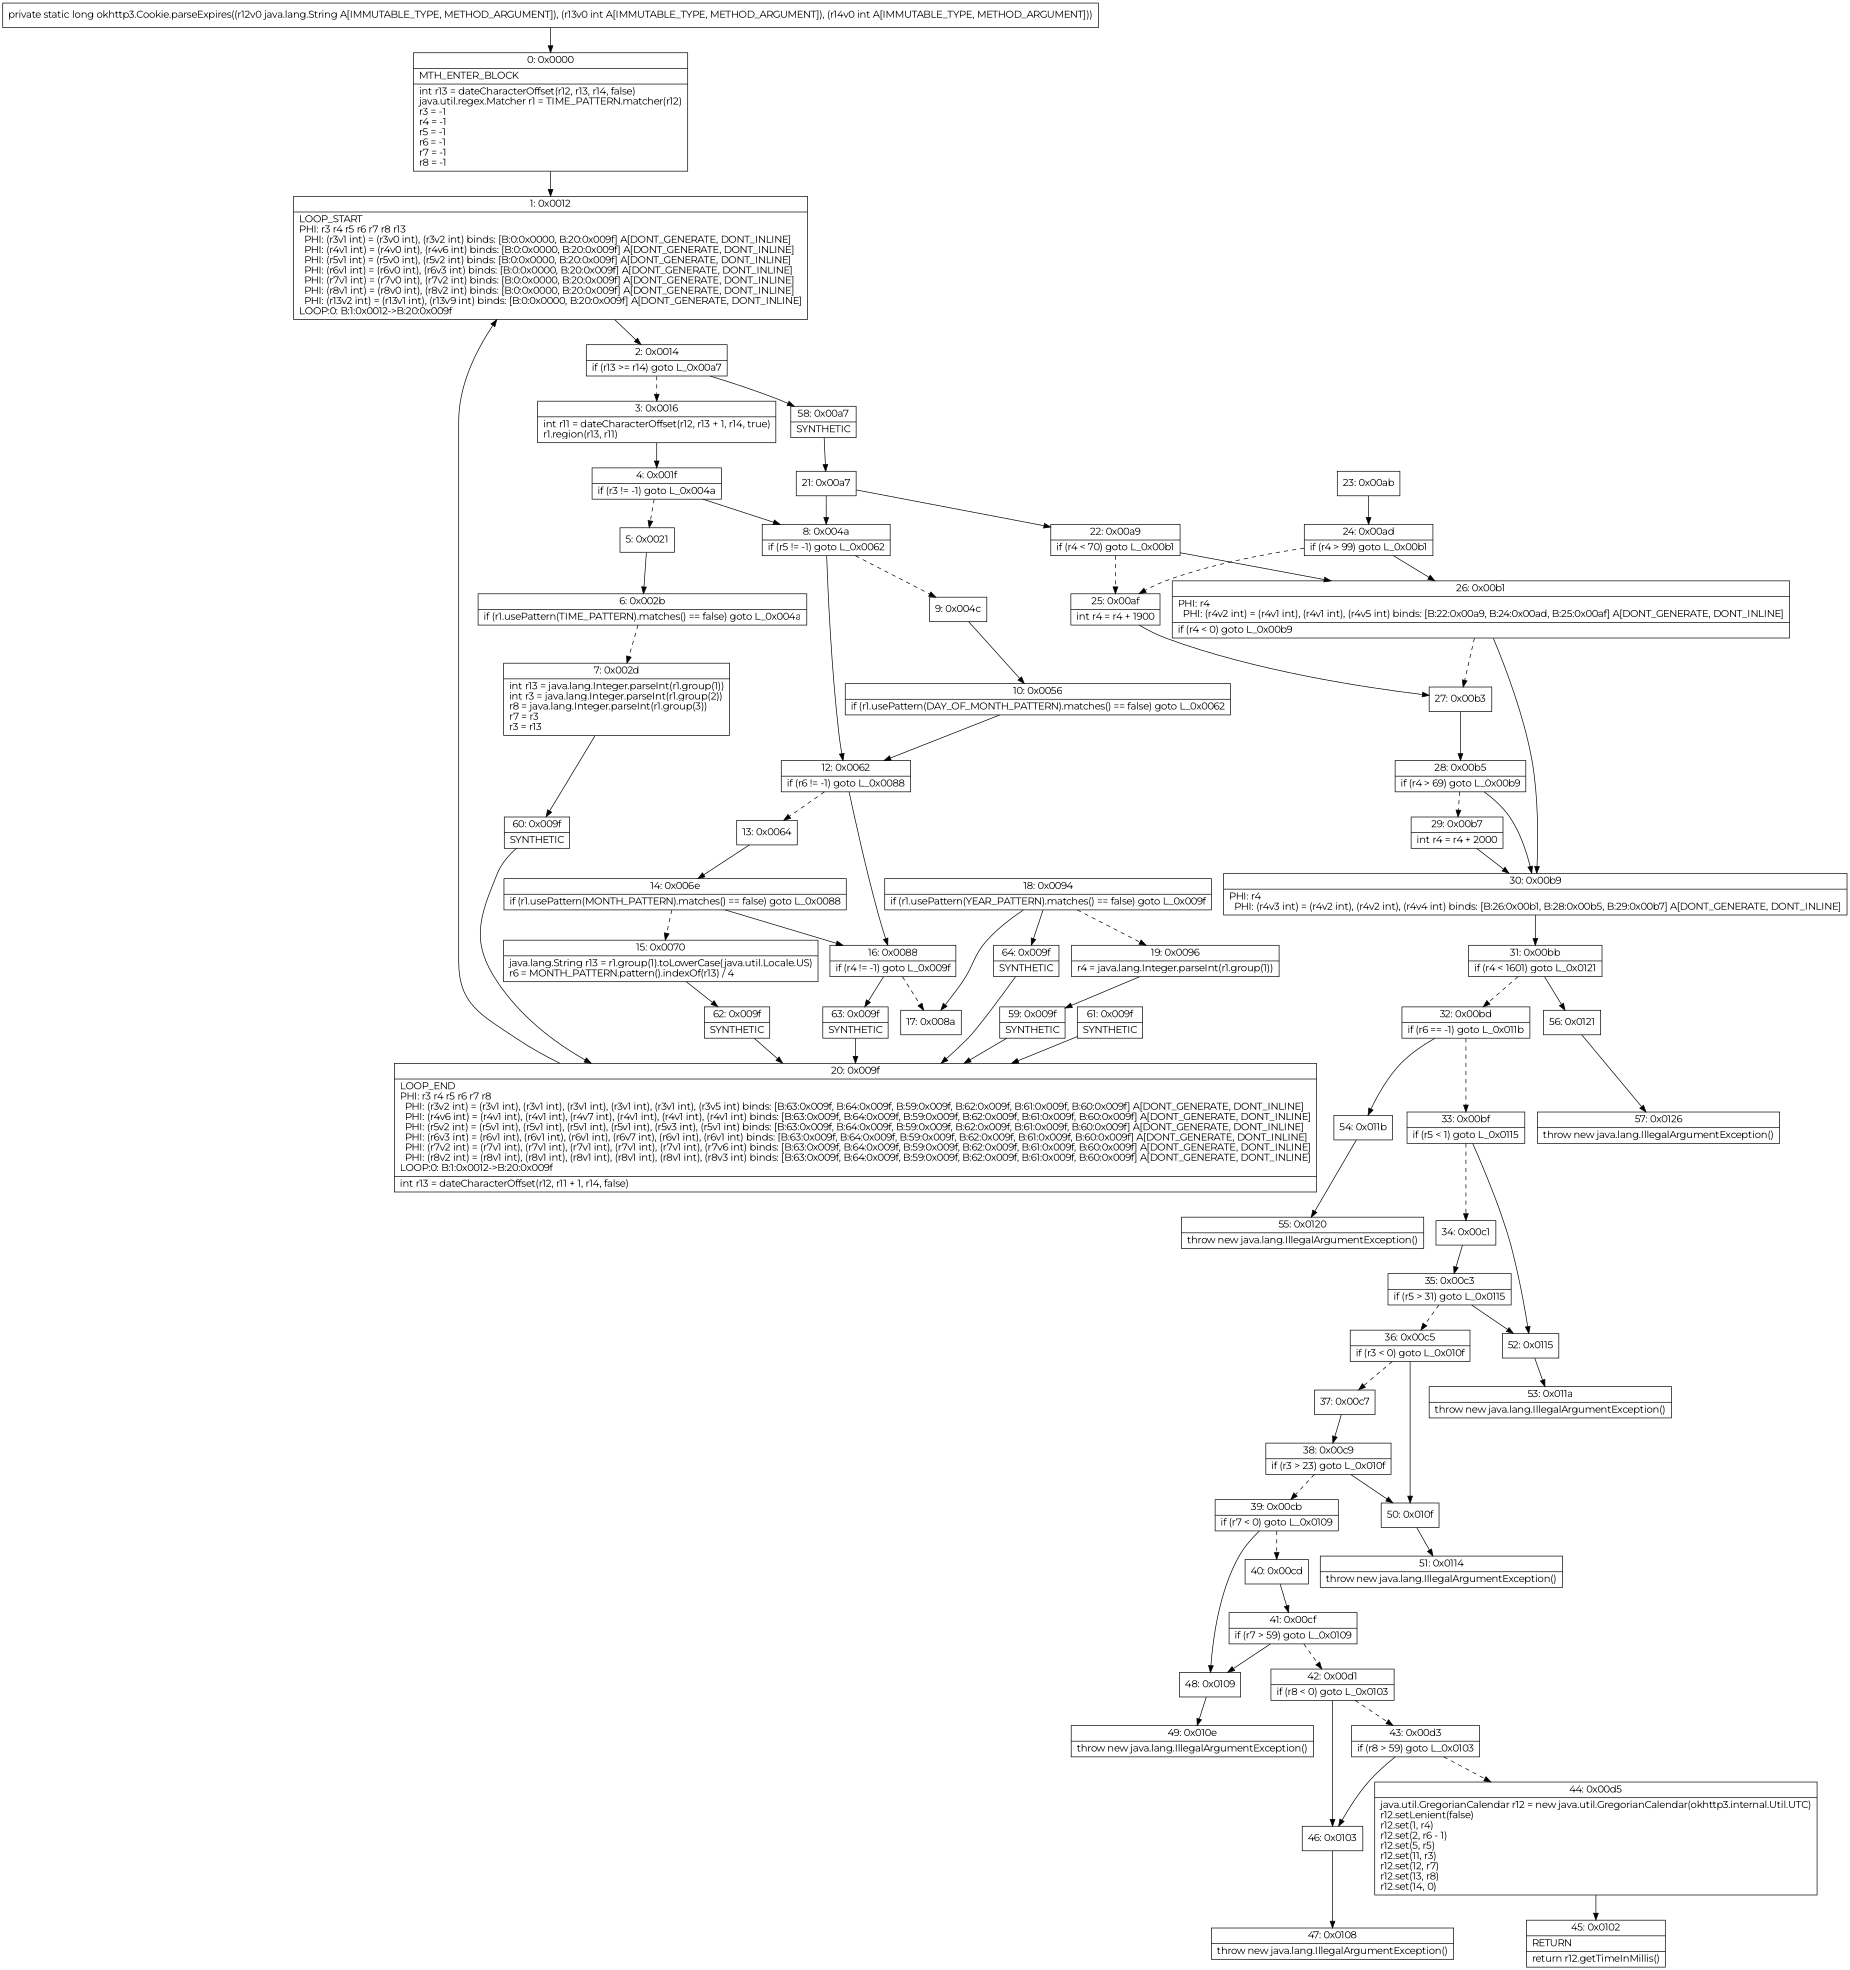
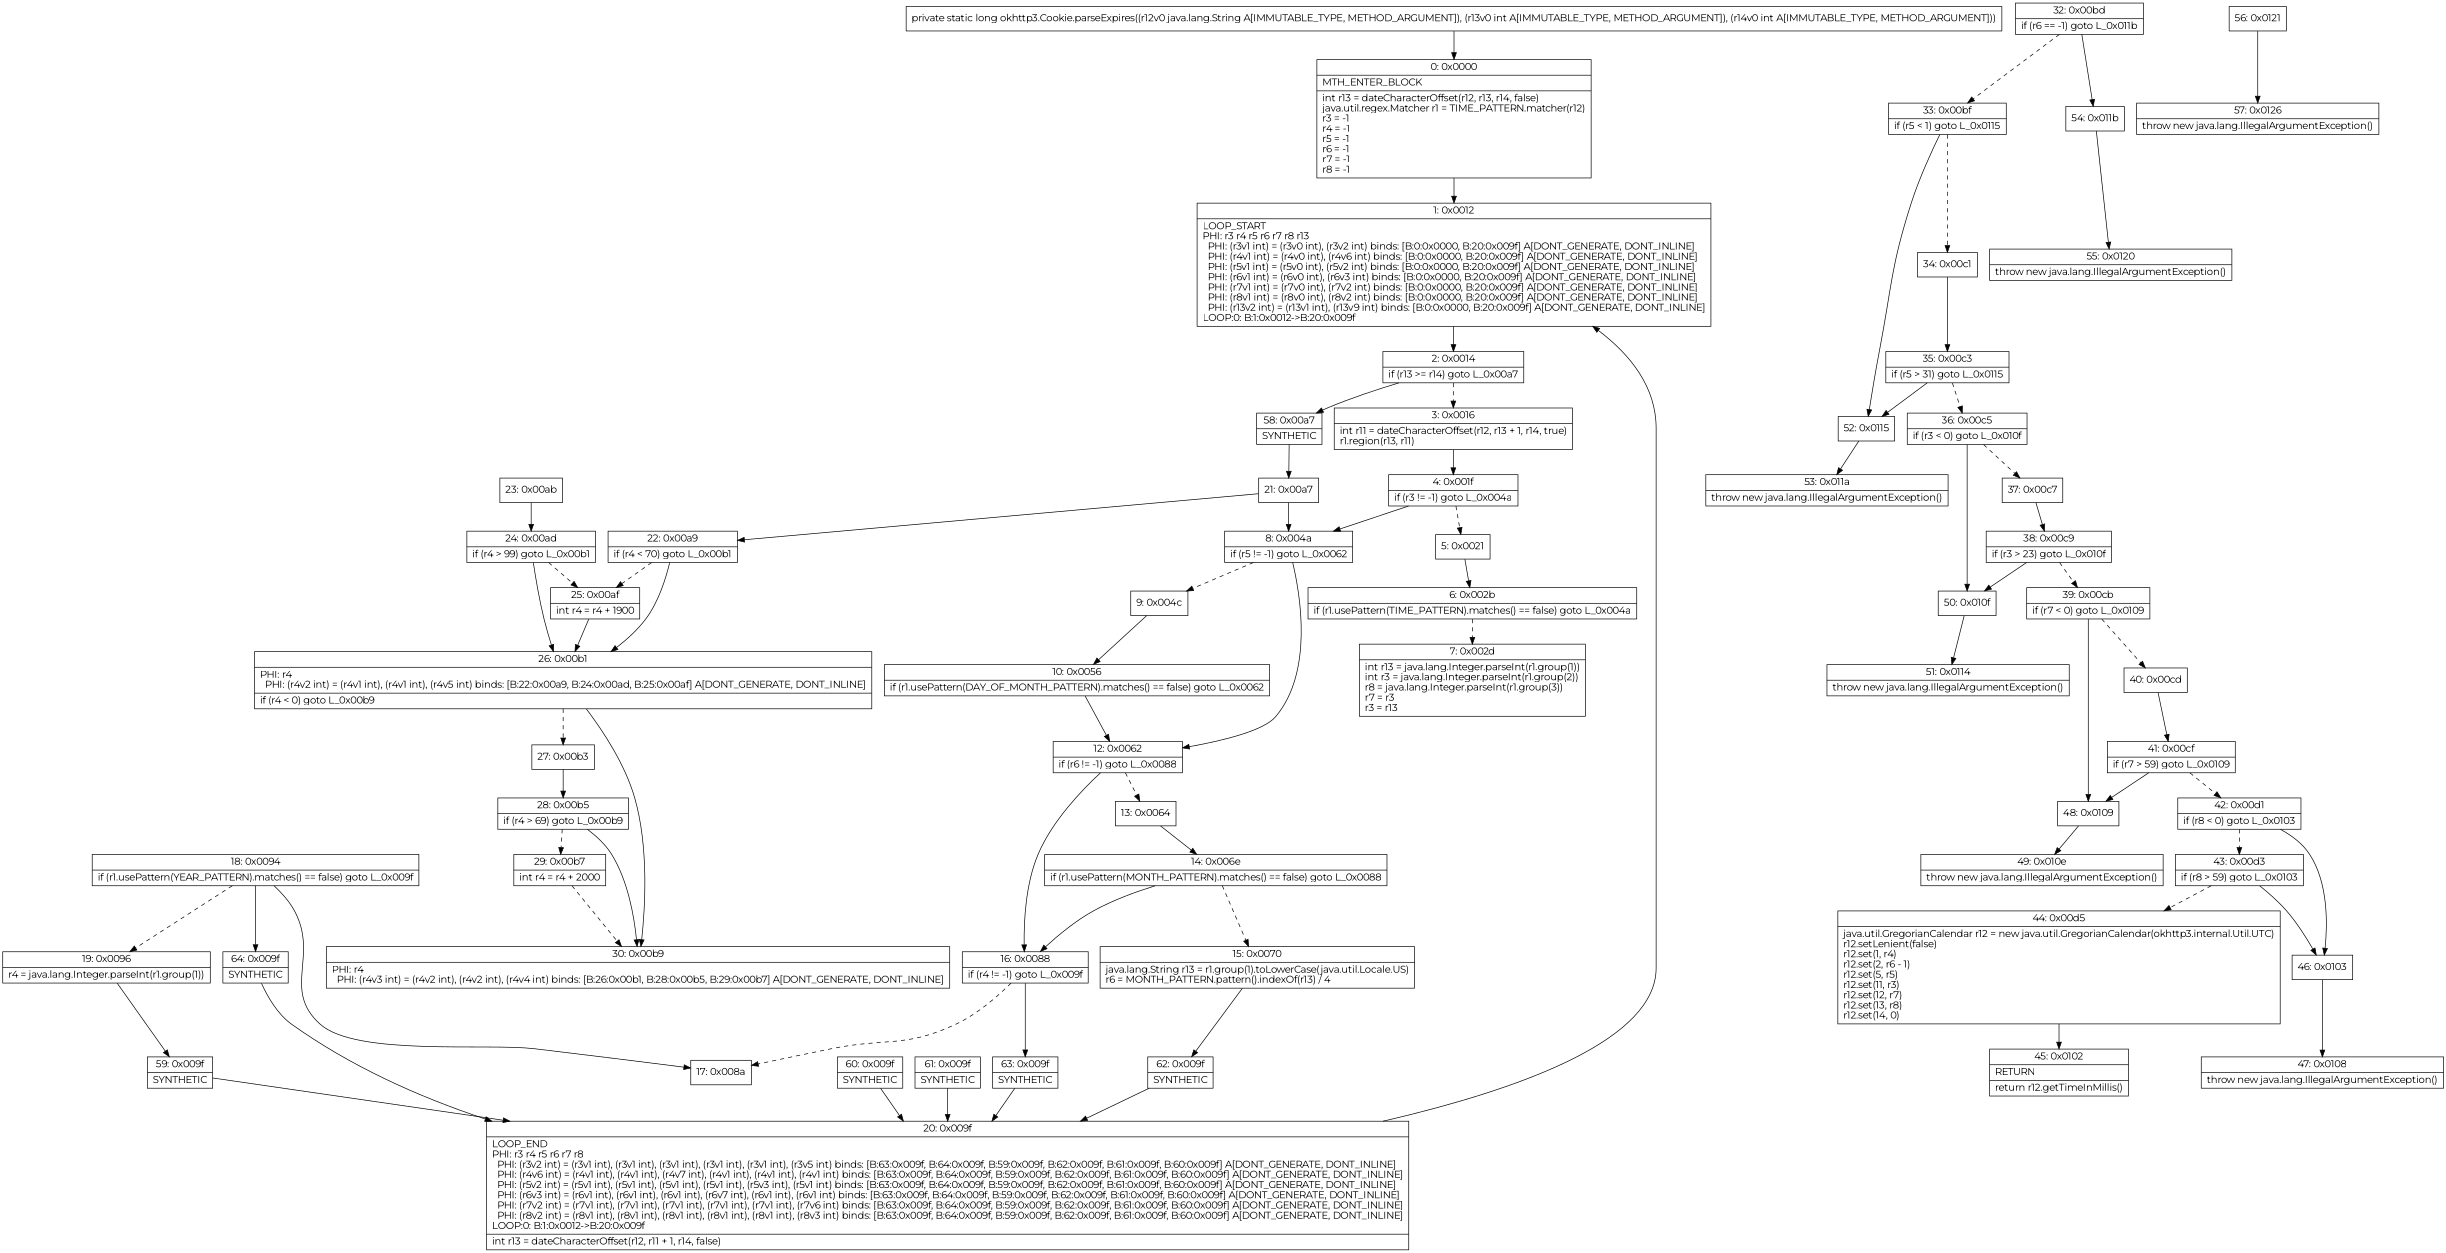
edge "25: 0x00af" -> "27: 0x00b3": now "25: 0x00af" -> "26: 0x00b1"
edge "7: 0x002d" -> "60: 0x009f": removed
edge "29: 0x00b7" -> "30: 0x00b9": style solid -> dashed
node "31: 0x00bb": removed
